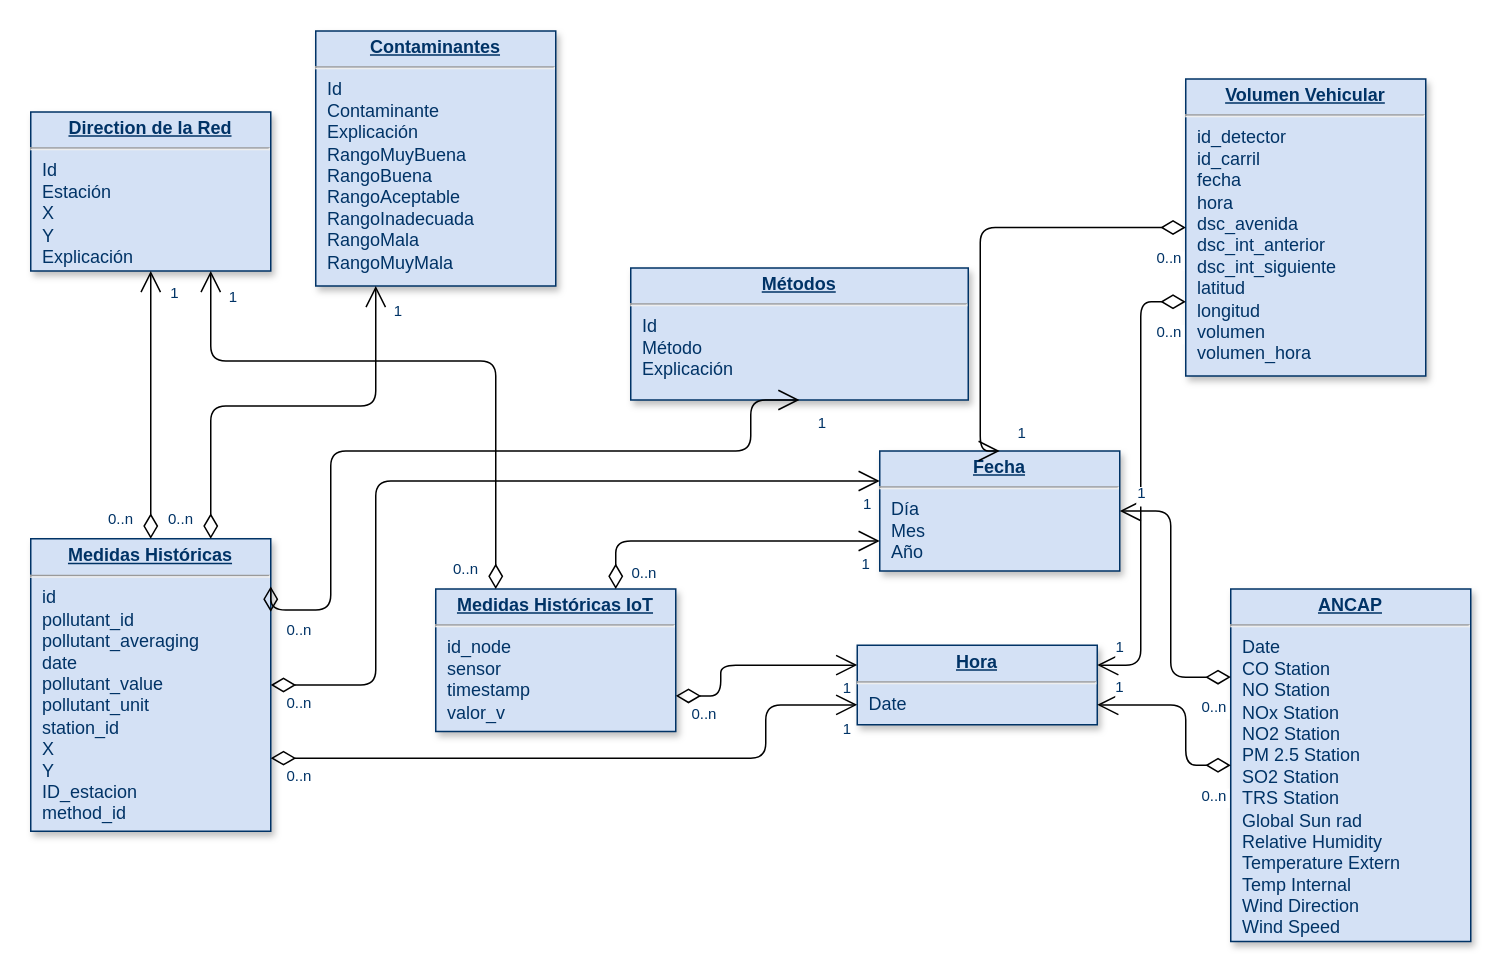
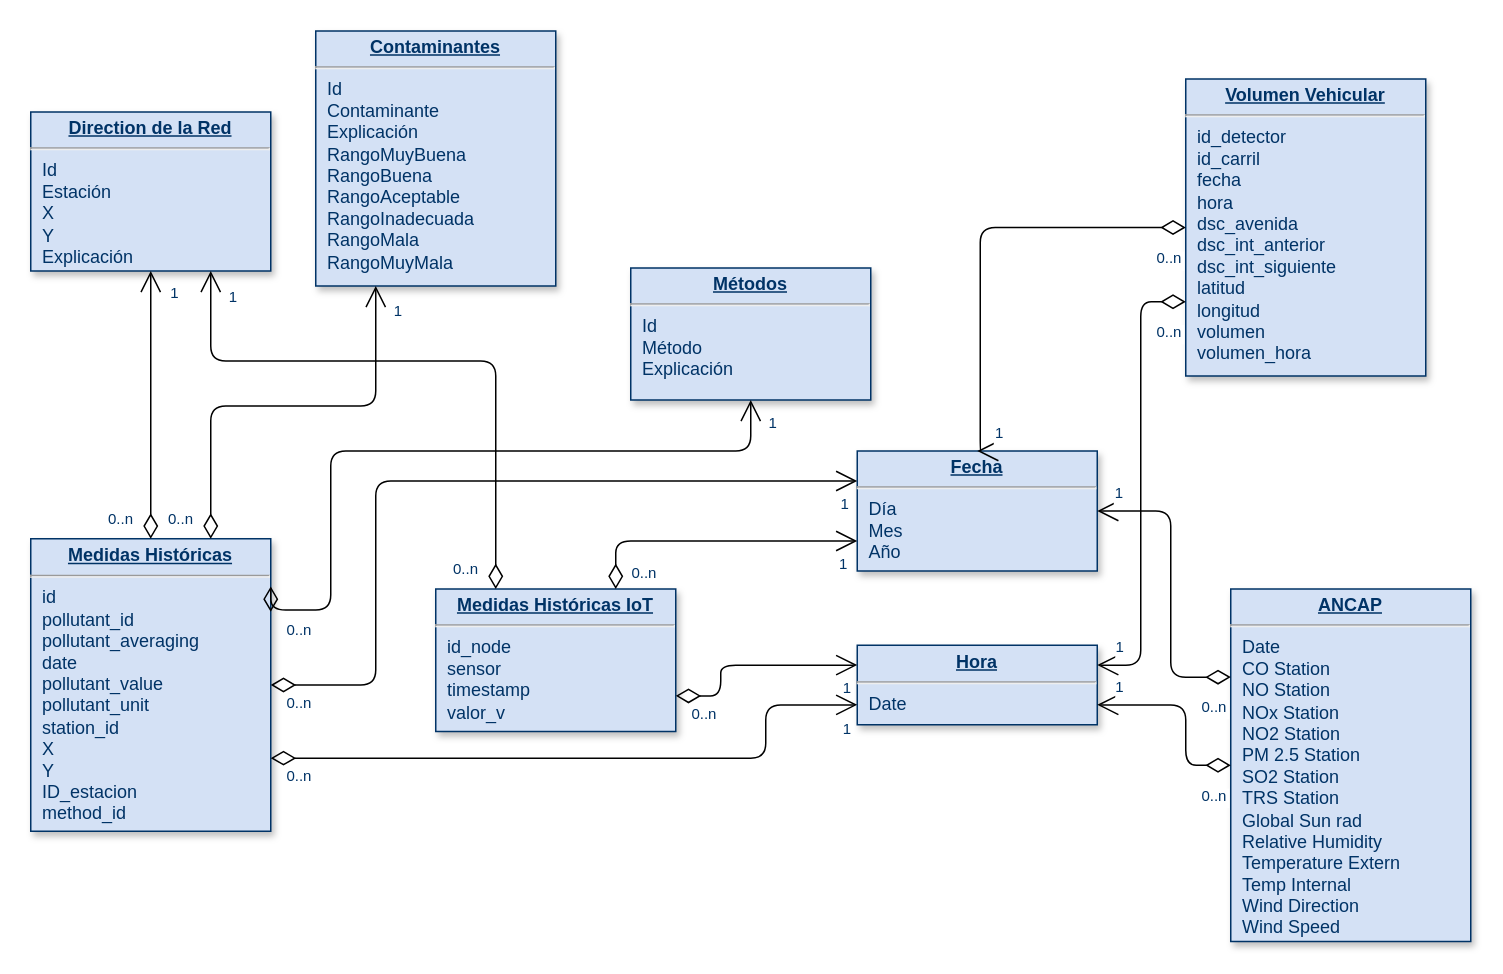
node "Métodos Id Método Explicación": size 338x132 -> 240x132
node "Fecha Día Mes Año": moved (1000, 511) -> (977, 511)
